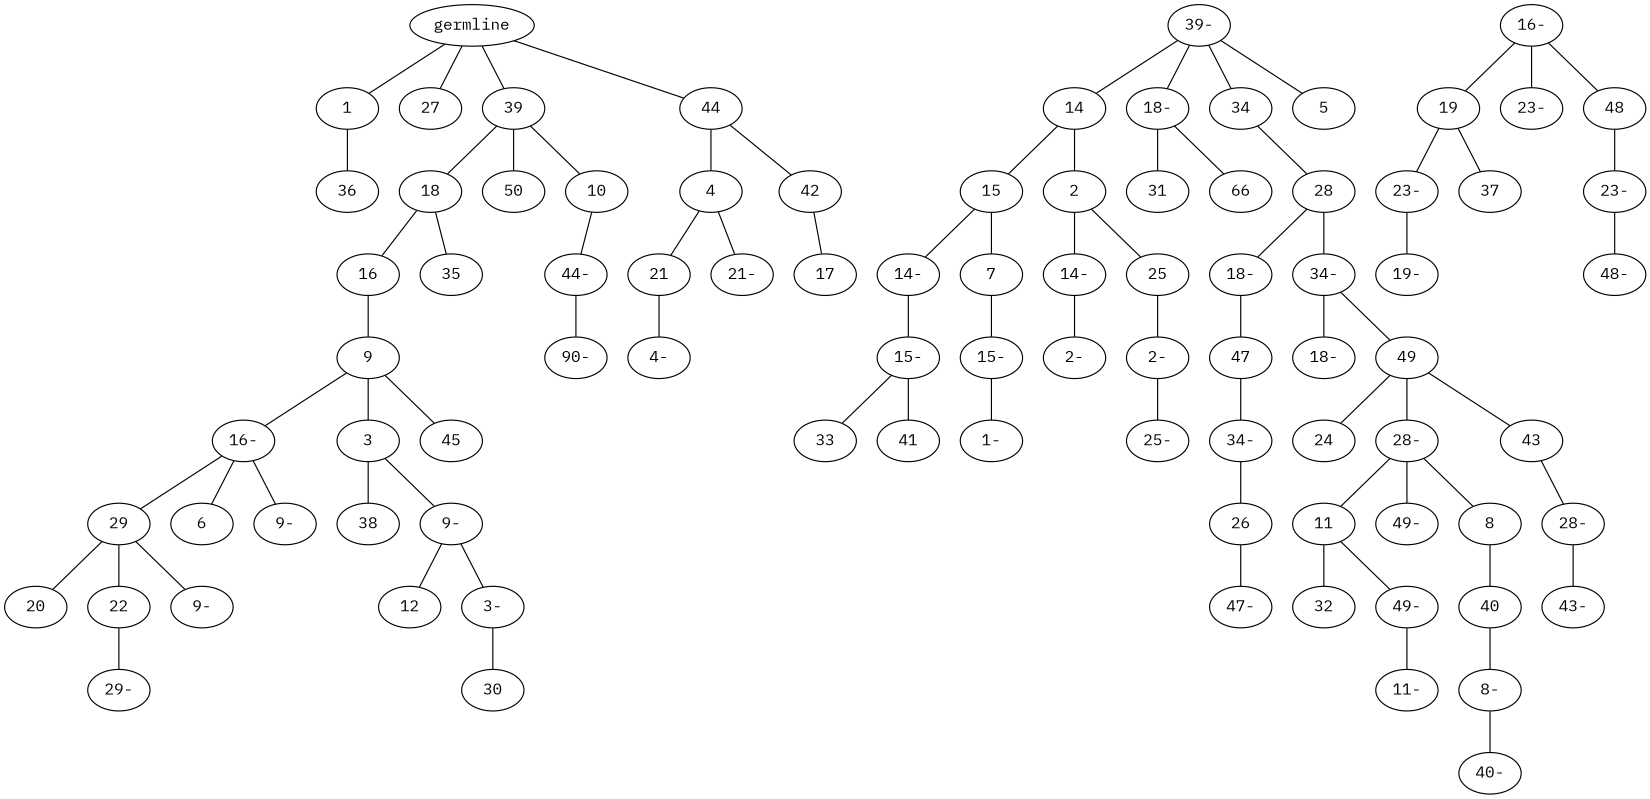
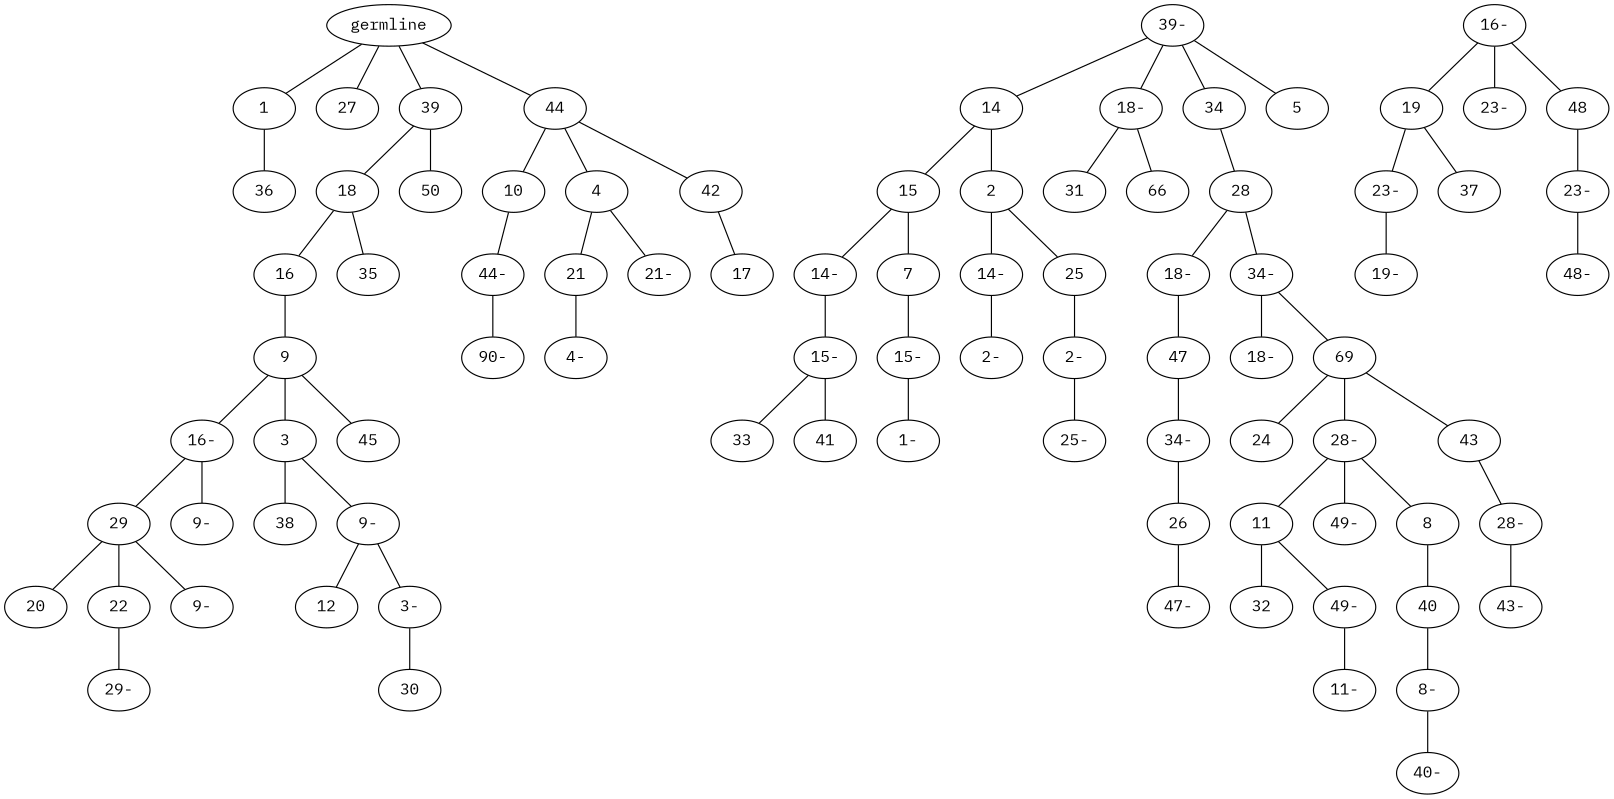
edge "39" -- "10": now "44" -- "10"
node "49": label "49" -> "69"
node "6": removed
